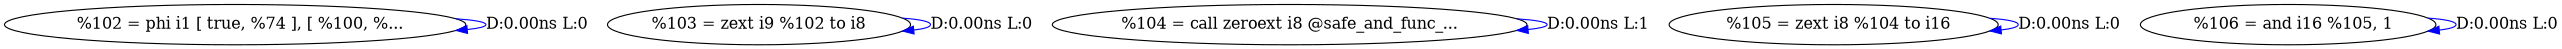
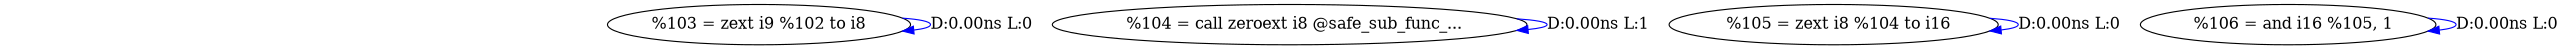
node "%102 = phi i1 [ true, %74 ], [ %100, %...": removed
node "%104 = call zeroext i8 @safe_and_func_...": label "%104 = call zeroext i8 @safe_and_func_..." -> "%104 = call zeroext i8 @safe_sub_func_..."
